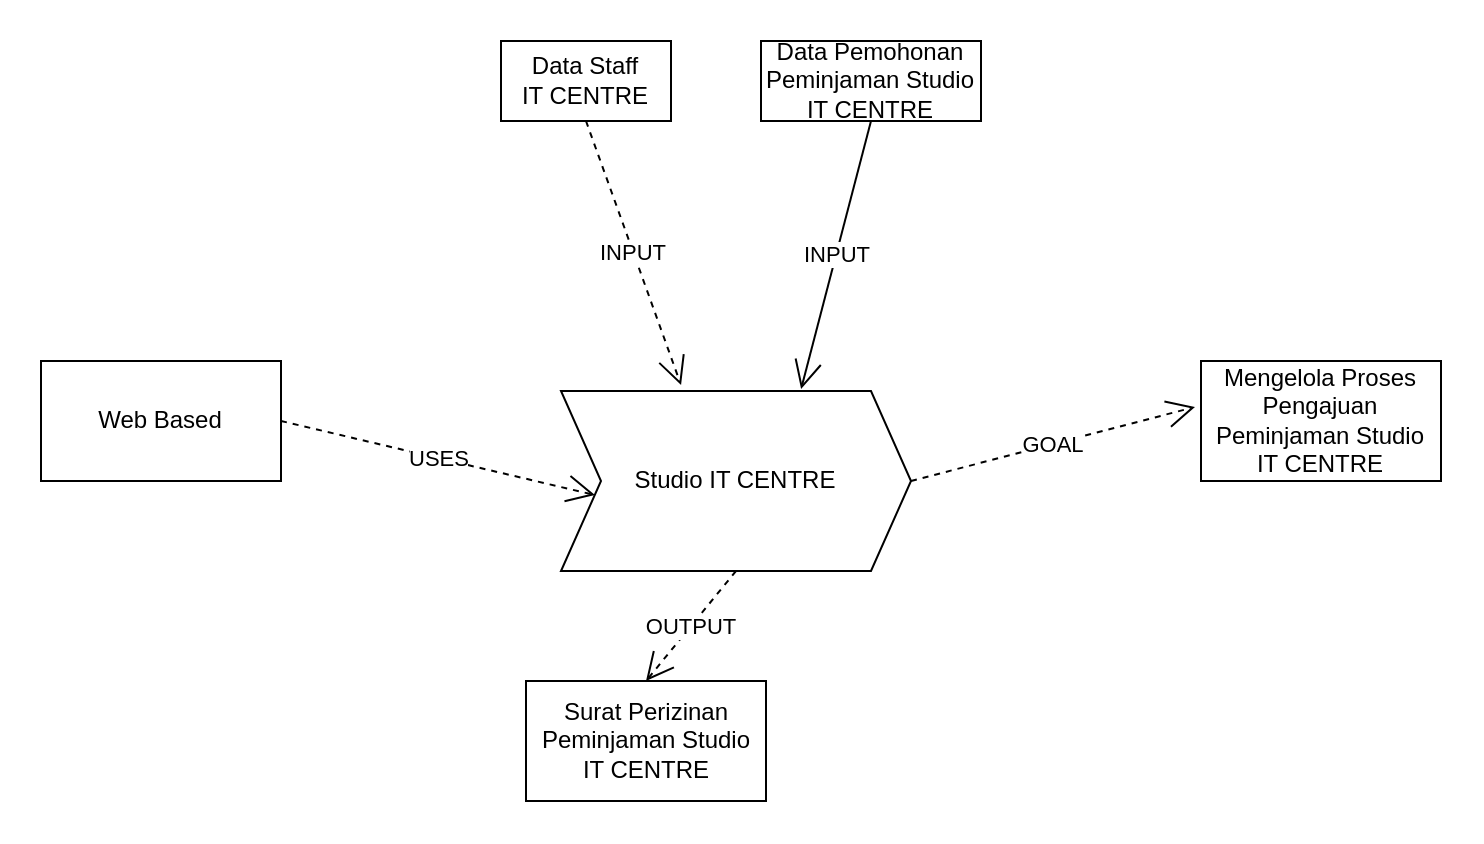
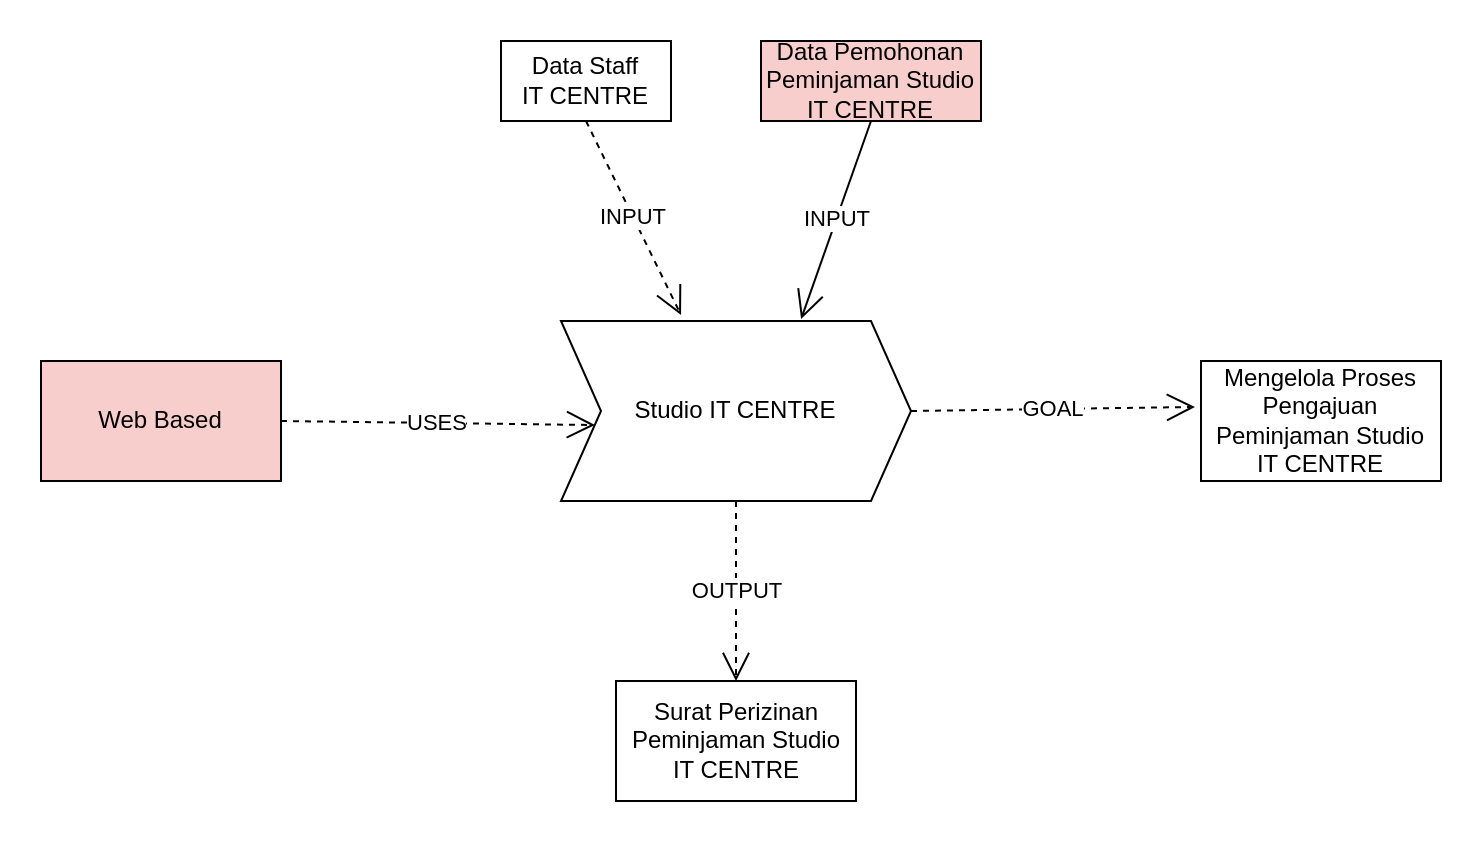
node "Data Pemohonan Peminjaman Studio IT CENTRE": fillcolor #ffffff -> #f8cecc
node "Web Based": fillcolor #ffffff -> #f8cecc
node "Studio IT CENTRE": moved (736, 481) -> (736, 411)
node "Surat Perizinan Peminjaman Studio IT CENTRE": moved (646, 741) -> (736, 741)
